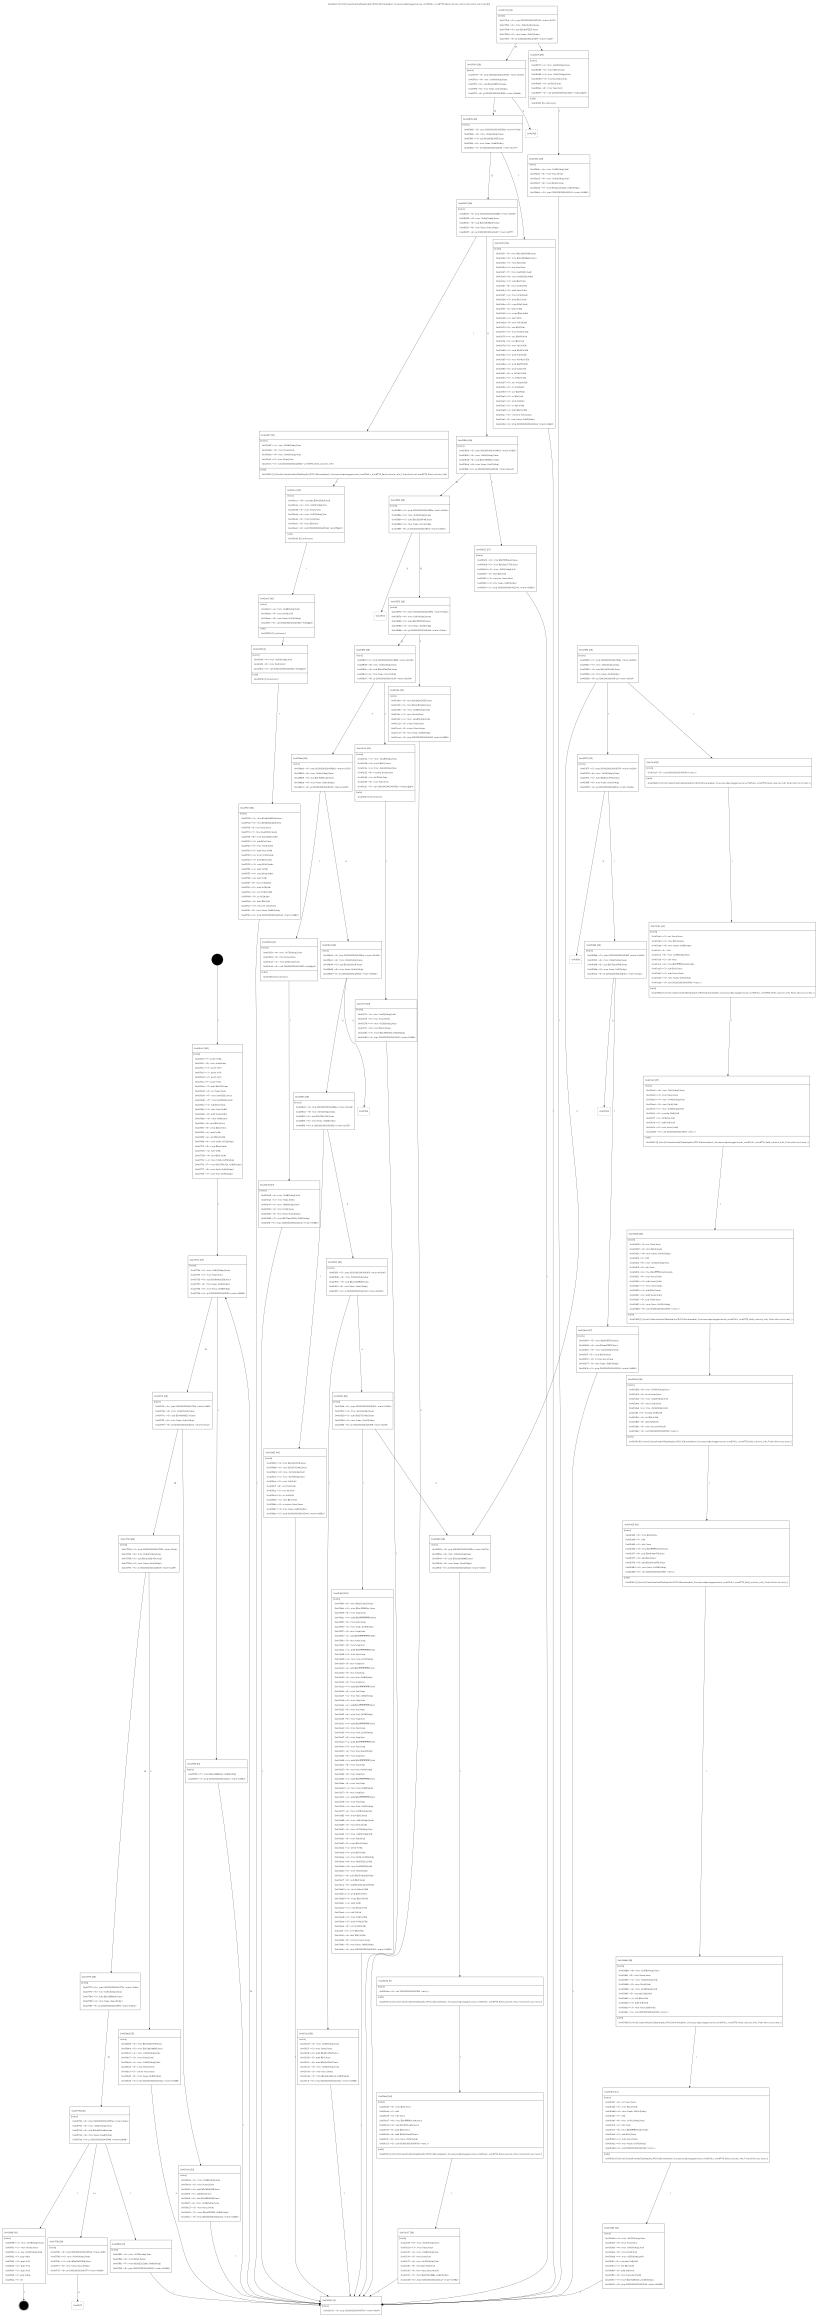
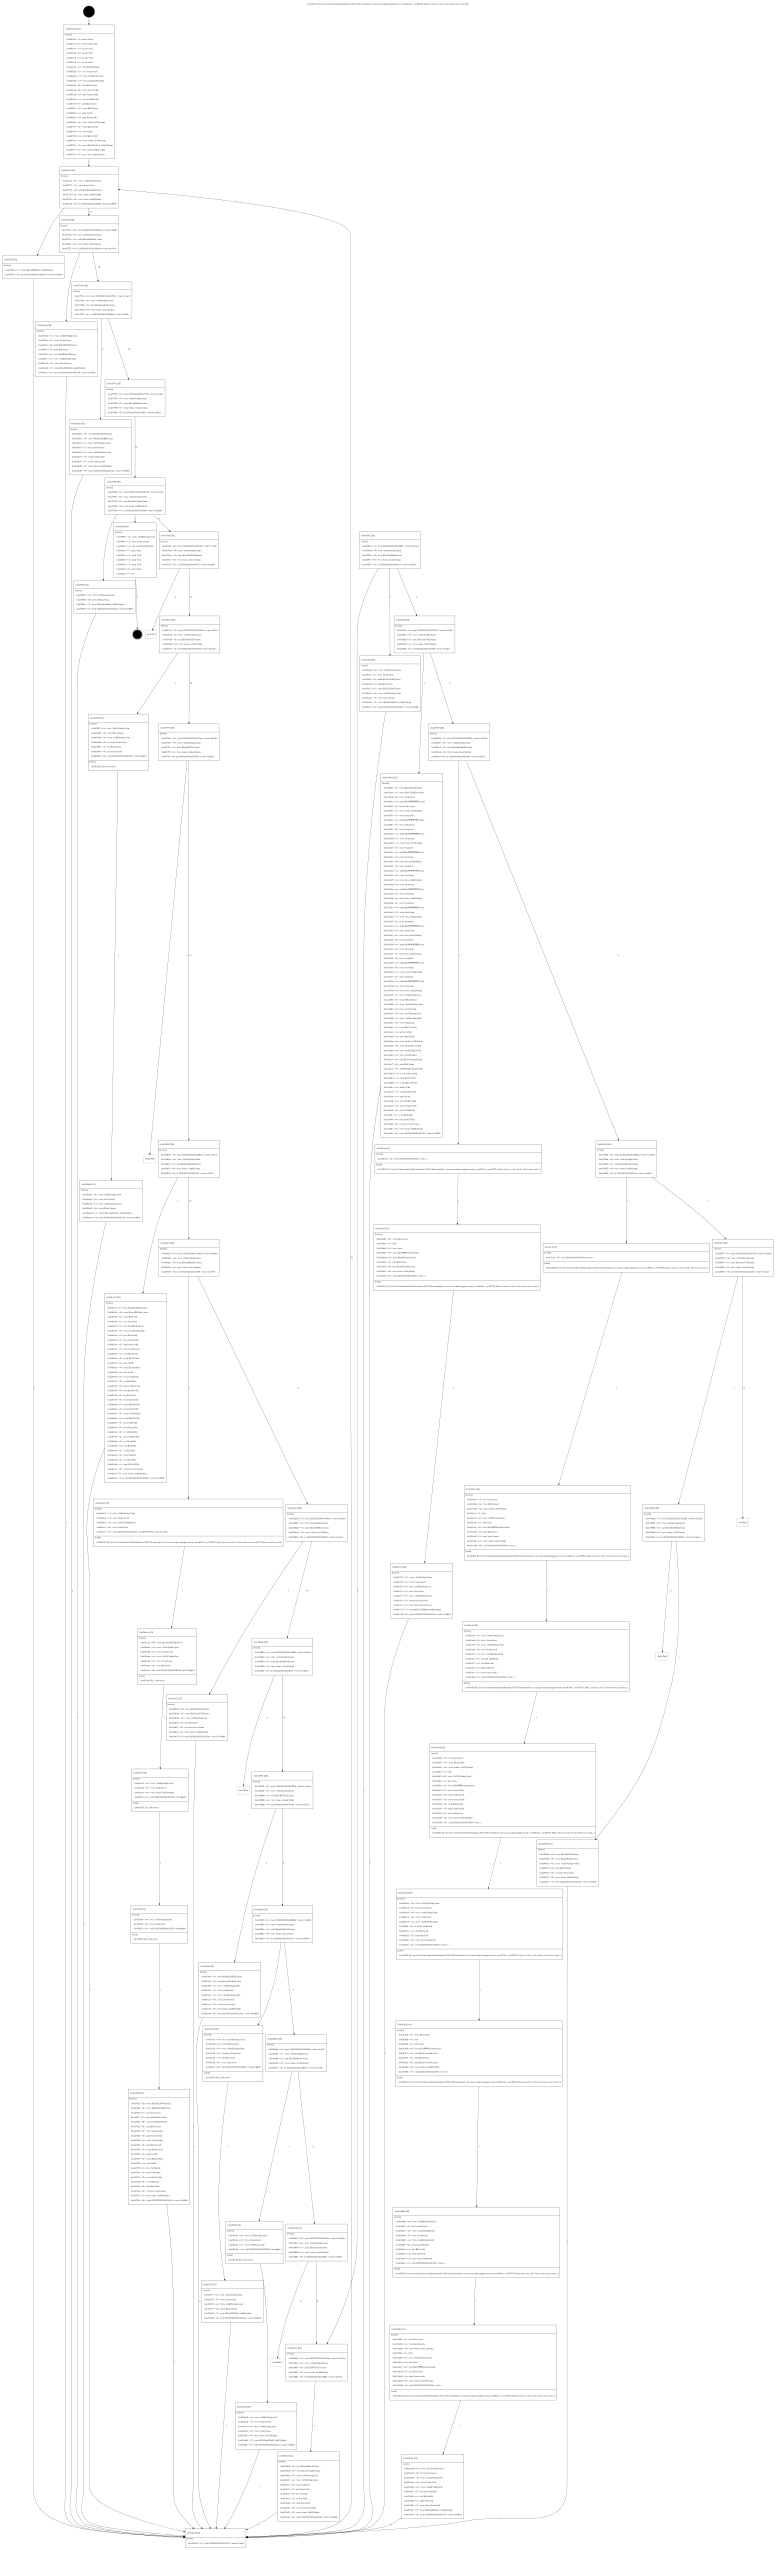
edge "0x4017b1 [28]" -> "0x4017cd [28]": added, label "14"
edge "0x401955 [28]" -> "0x401939 [28]": reversed
edge "0x4018e5 [28]" -> "0x401901 [28]": reversed
